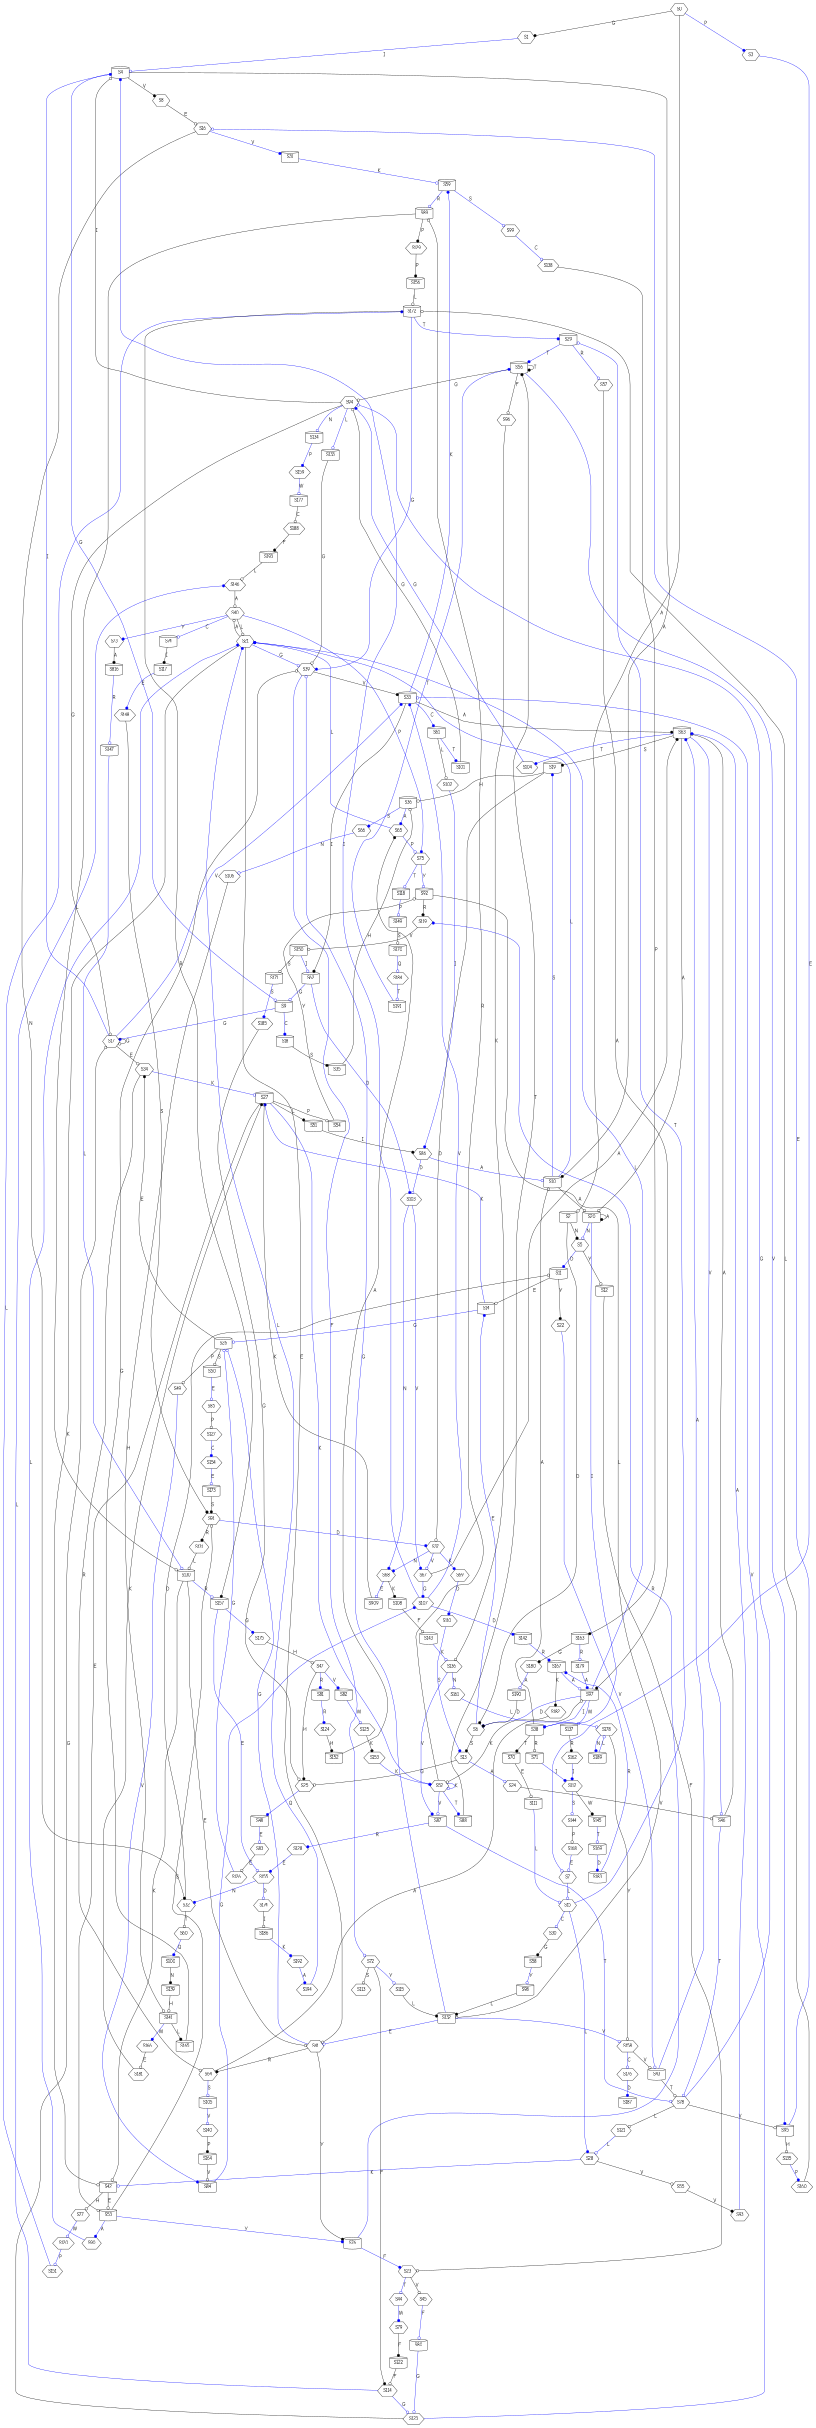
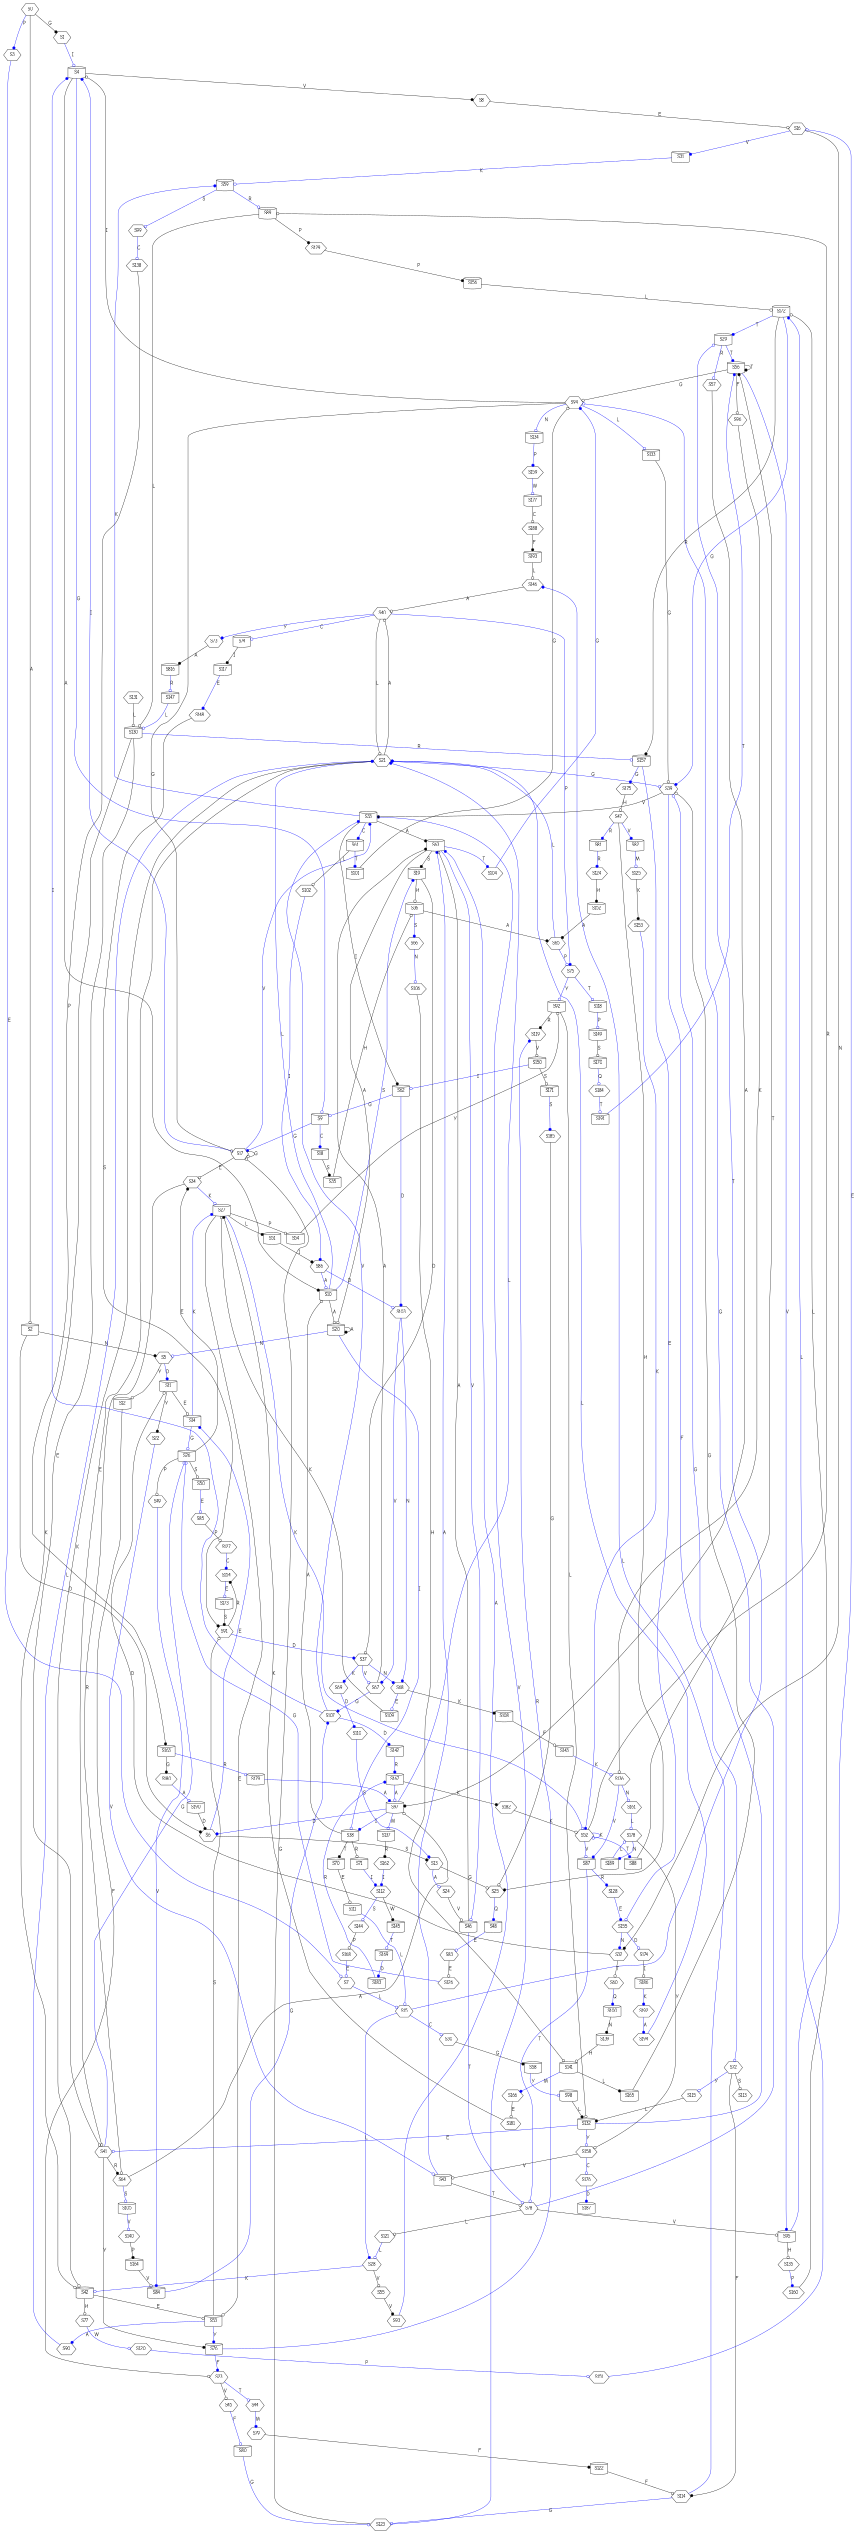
edge "S36" -> "S65": color blue -> black
edge "S91" -> "S131": now "S91" -> "S154"
node "S909": label "S909" -> "S109"
